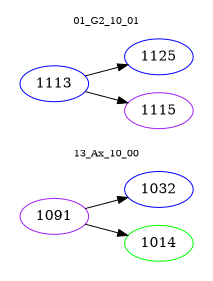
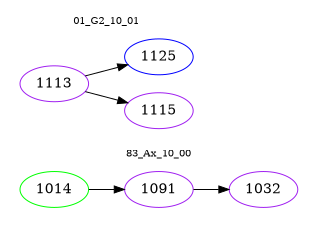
node "1113": color blue -> purple
cluster "13_Ax_10_00": label "13_Ax_10_00" -> "83_Ax_10_00"
node "1032": color blue -> purple
edge "1091" -> "1014": reversed
